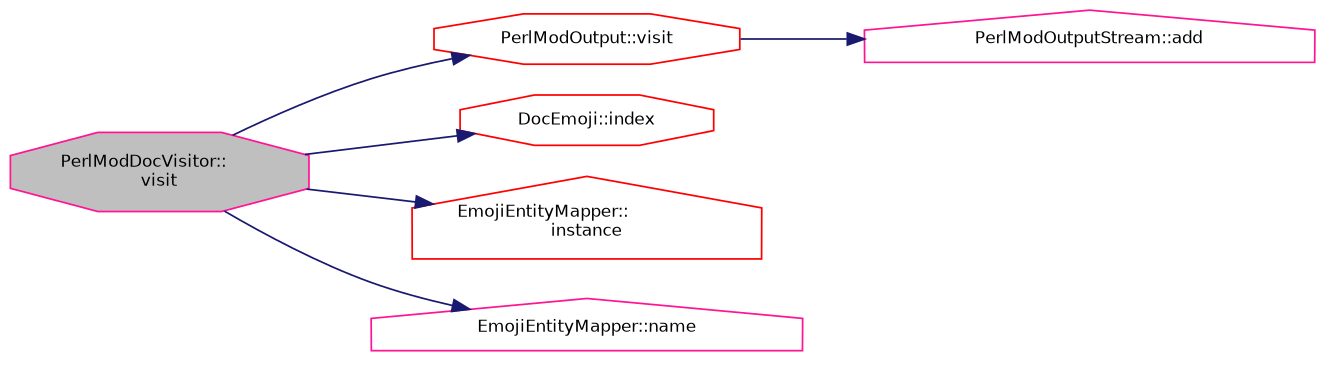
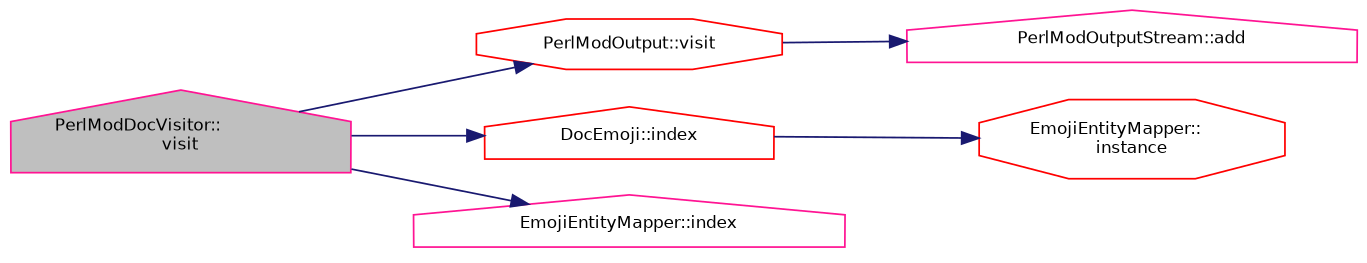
node "DocEmoji::index": shape octagon -> house
node "PerlModDocVisitor:: visit": shape octagon -> house
edge "PerlModDocVisitor:: visit" -> "EmojiEntityMapper:: instance": now "DocEmoji::index" -> "EmojiEntityMapper:: instance"
node "EmojiEntityMapper:: instance": shape house -> octagon
node "EmojiEntityMapper::name": label "EmojiEntityMapper::name" -> "EmojiEntityMapper::index"
